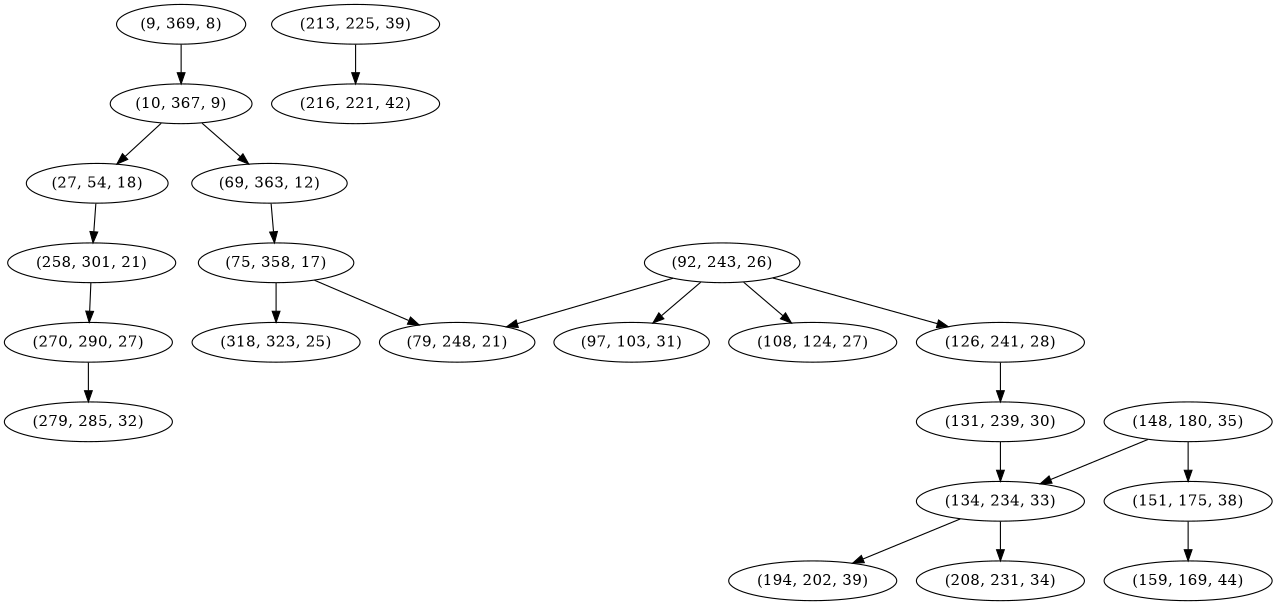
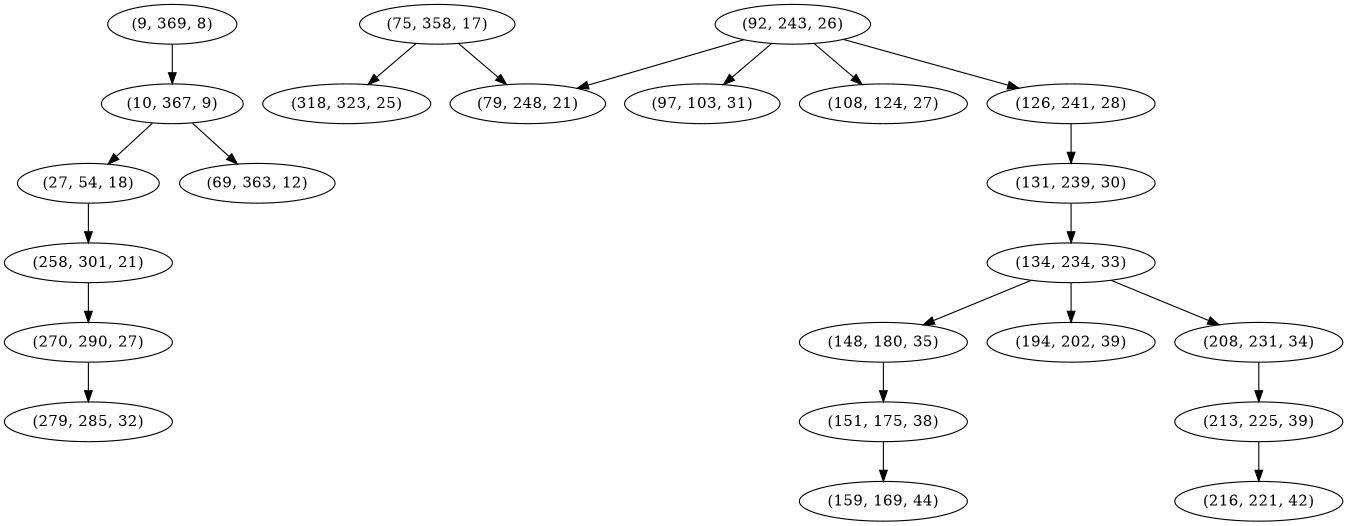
edge "(69, 363, 12)" -> "(75, 358, 17)": removed
edge "(208, 231, 34)" -> "(213, 225, 39)": added
edge "(148, 180, 35)" -> "(134, 234, 33)": reversed
